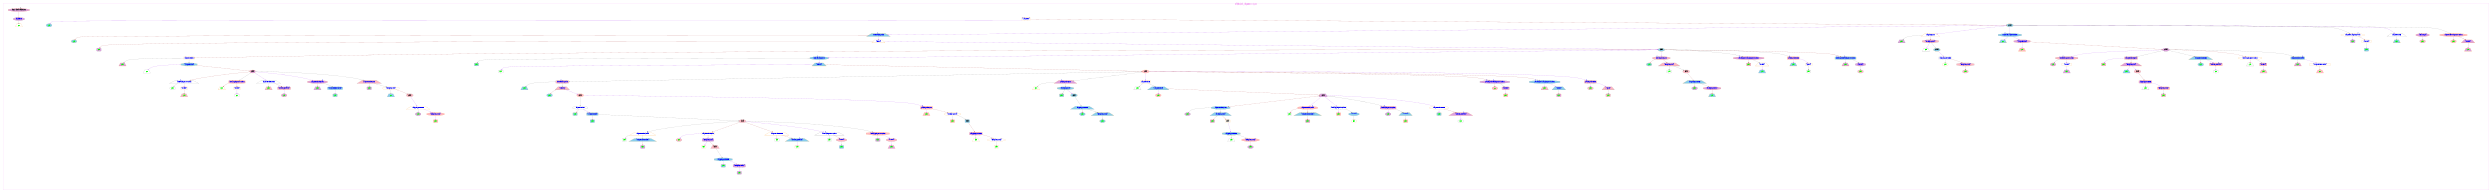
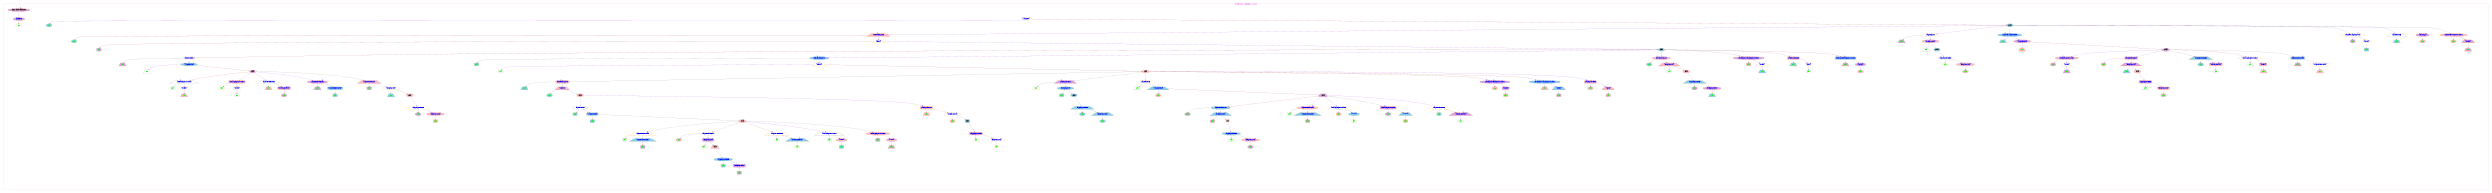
node "/outerPackingUnits": fillcolor skyblue -> lightpink
node "/{LPNId2}": fillcolor skyblue -> white
